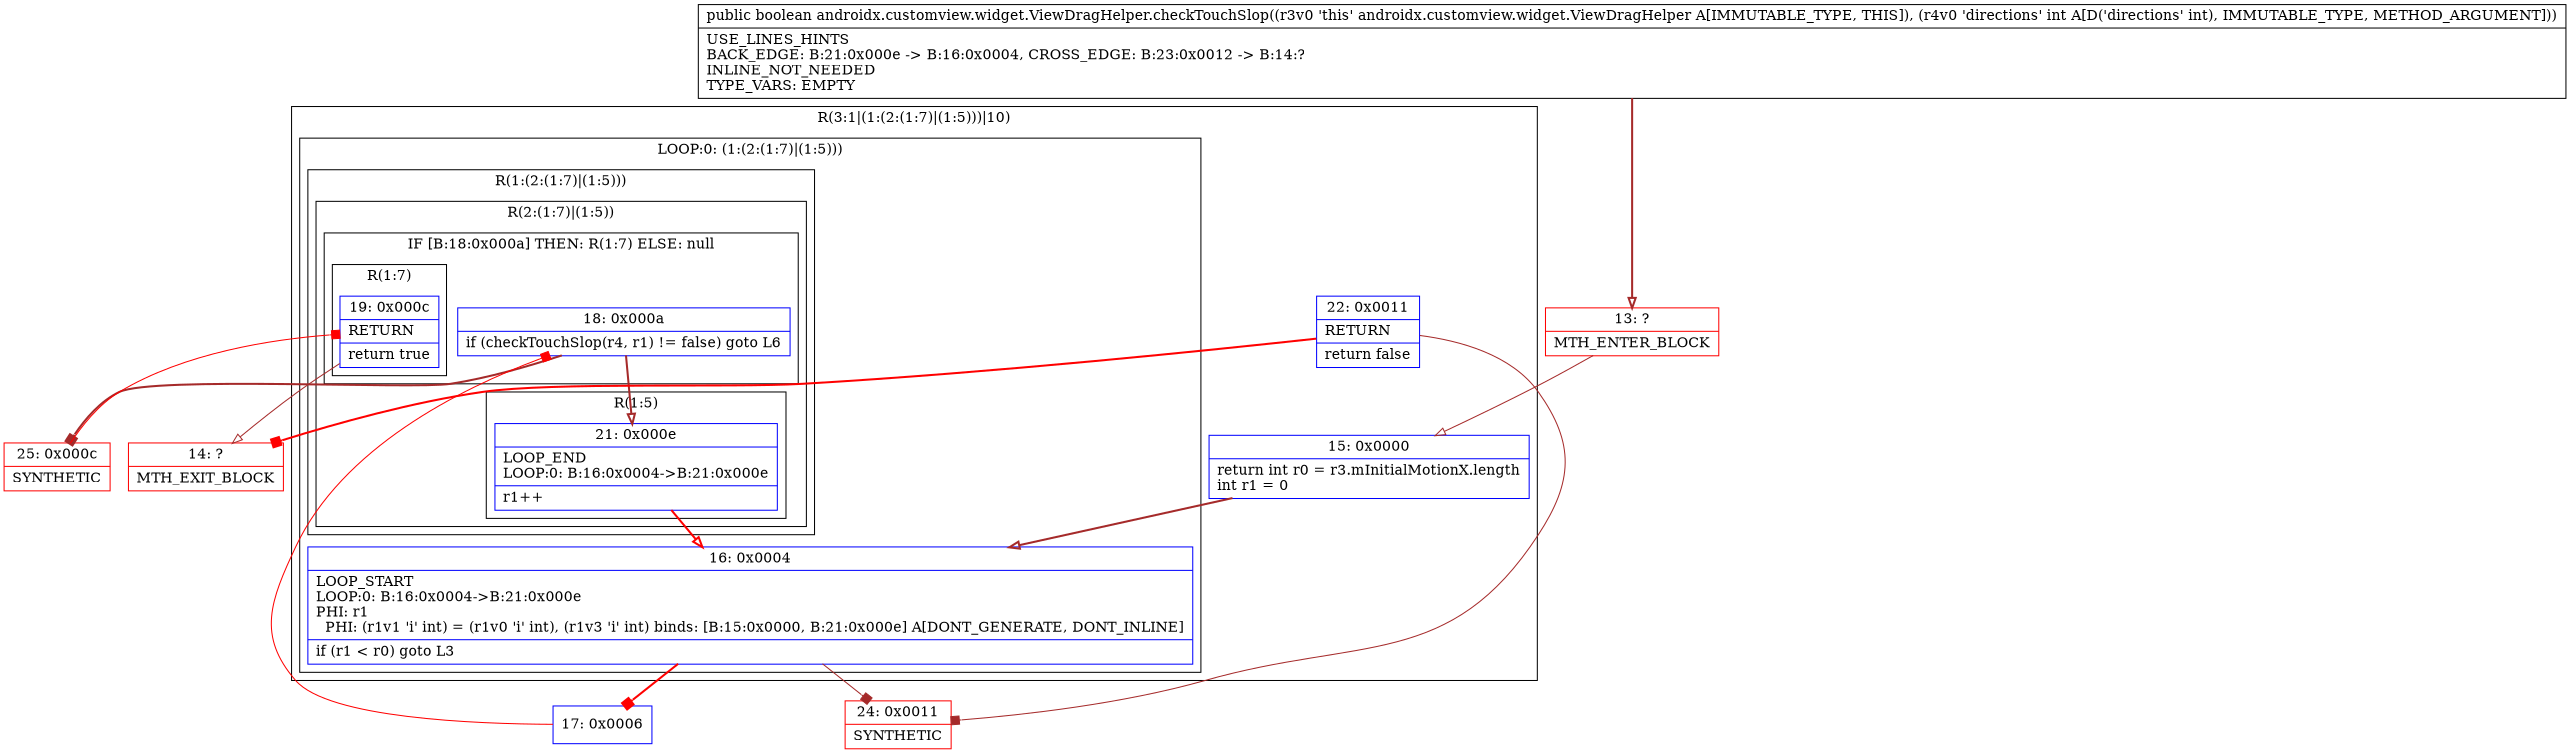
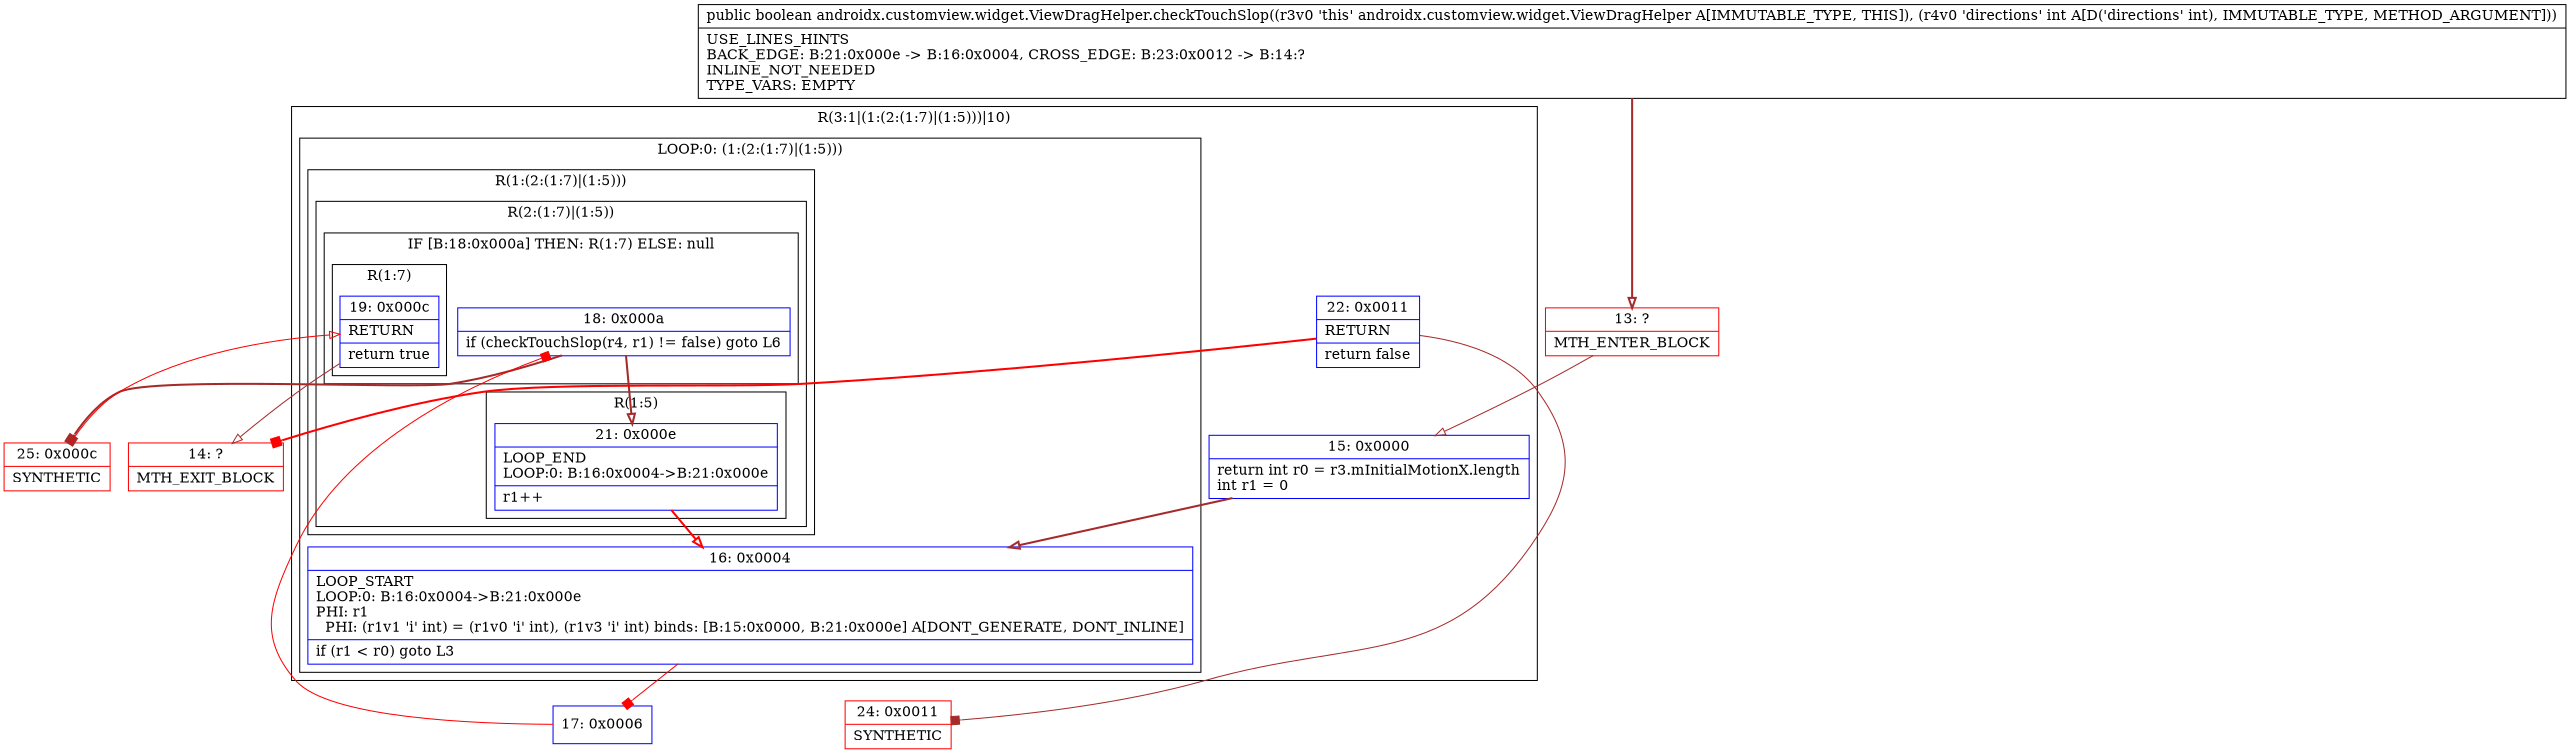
edge "25: 0x000c" -> "19: 0x000c": arrowhead box -> onormal
edge "16: 0x0004" -> "17: 0x0006": style bold -> solid
edge "16: 0x0004" -> "24: 0x0011": removed
